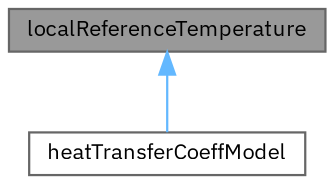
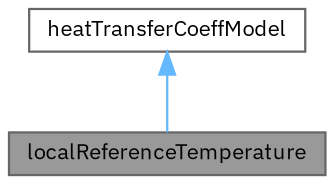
edge "heatTransferCoeffModel" -> "localReferenceTemperature": reversed
